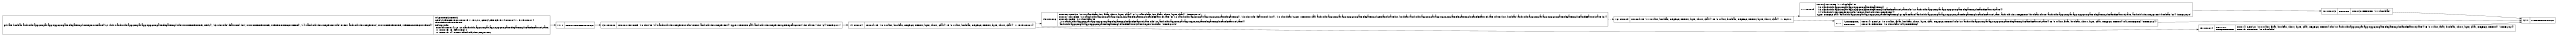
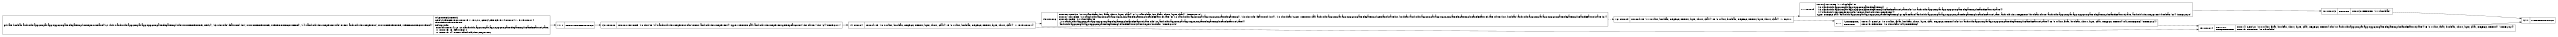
edge "21: ?" -> "12: ?": now "21: ?" -> "19: 0x0014"
